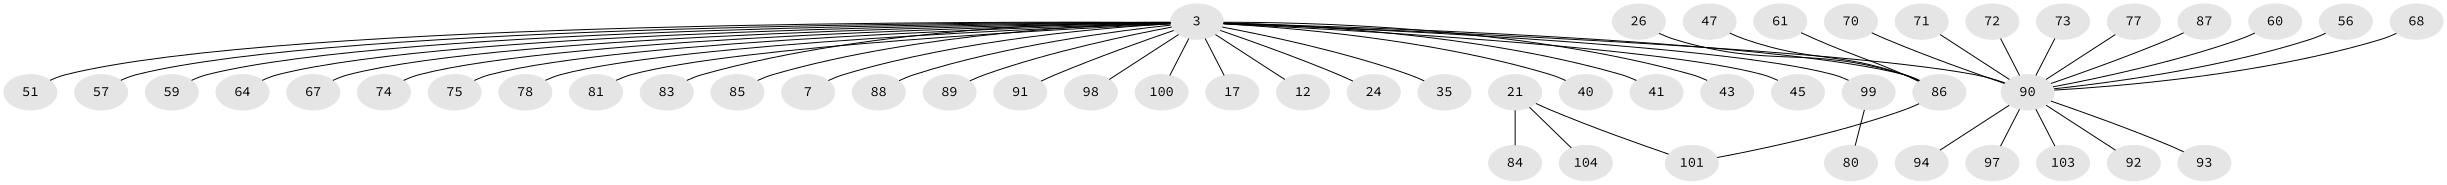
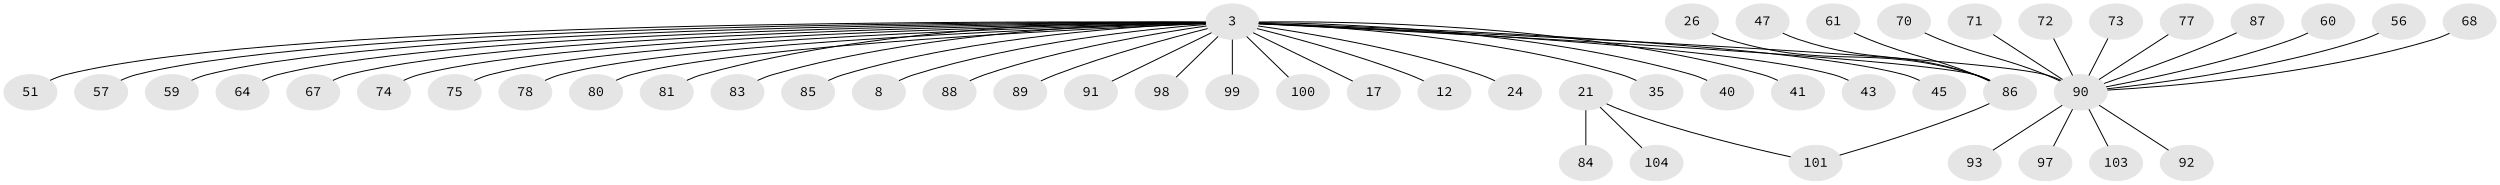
node "7": label "7" -> "8"
edge "99" -- "80": now "3" -- "80"
node "94": removed
